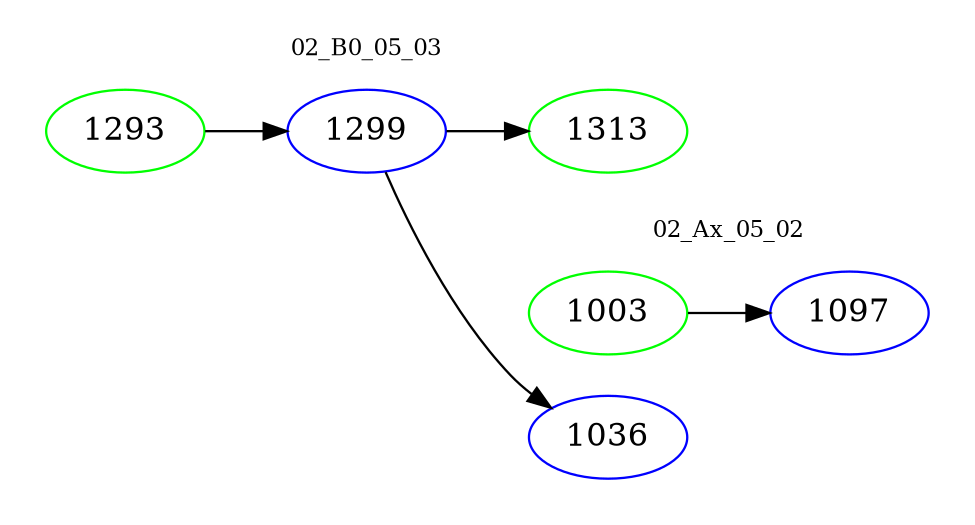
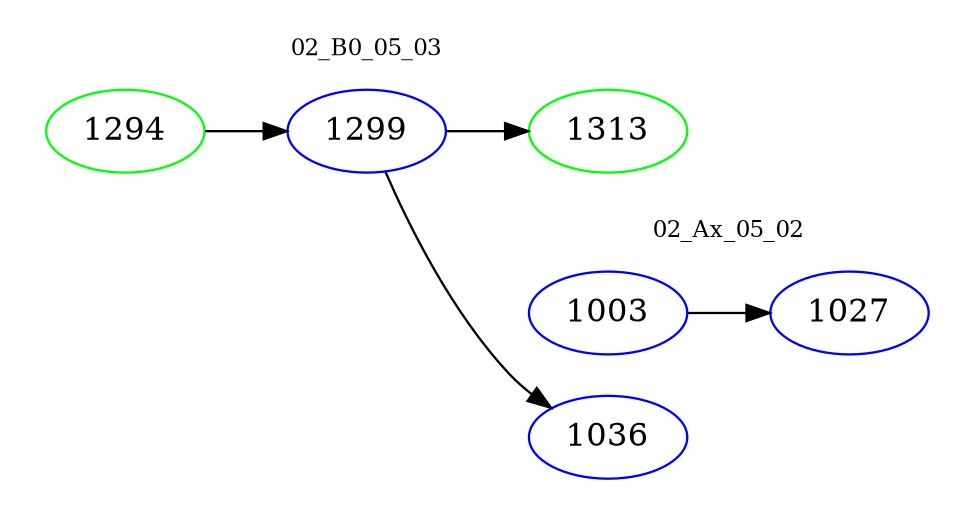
node "1293": label "1293" -> "1294"
node "1003": color green -> blue
node "1097": label "1097" -> "1027"
